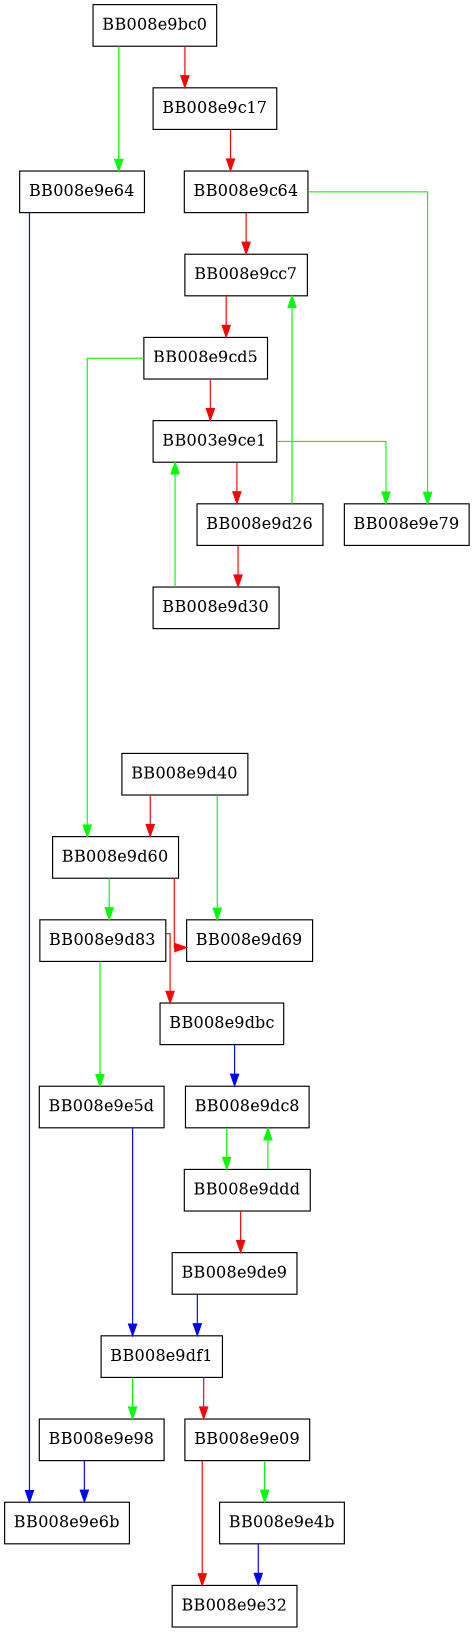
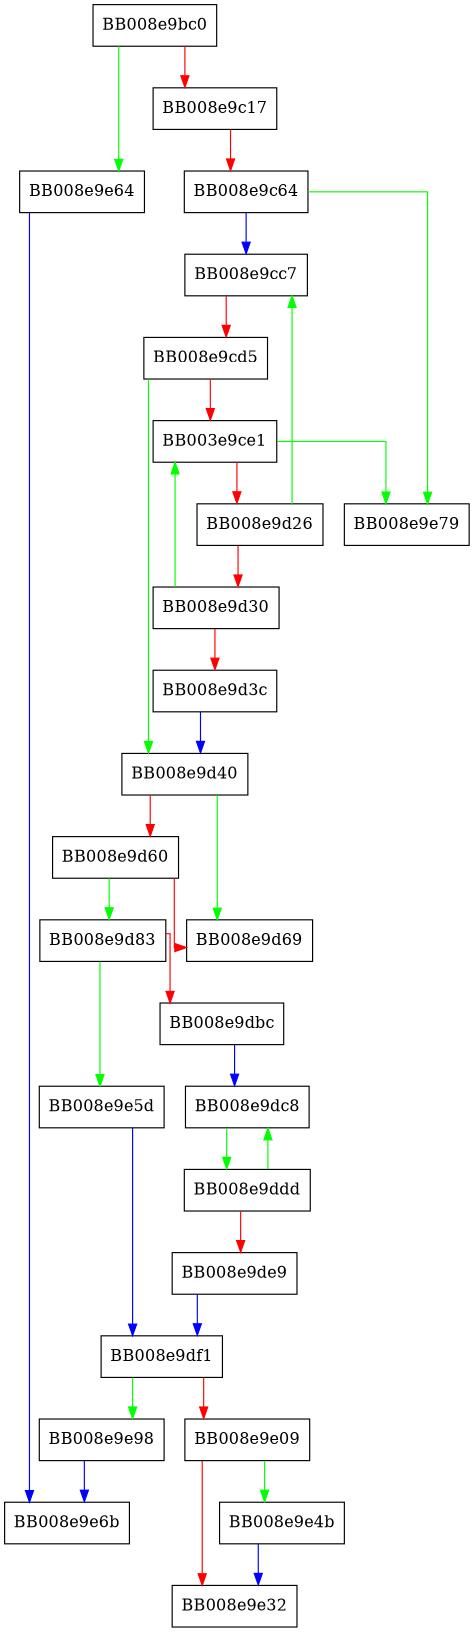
edge "BB008e9c64" -> "BB008e9cc7": color red -> blue
edge "BB008e9cd5" -> "BB008e9d60": now "BB008e9cd5" -> "BB008e9d40"
node "BB008e9d3c": added
